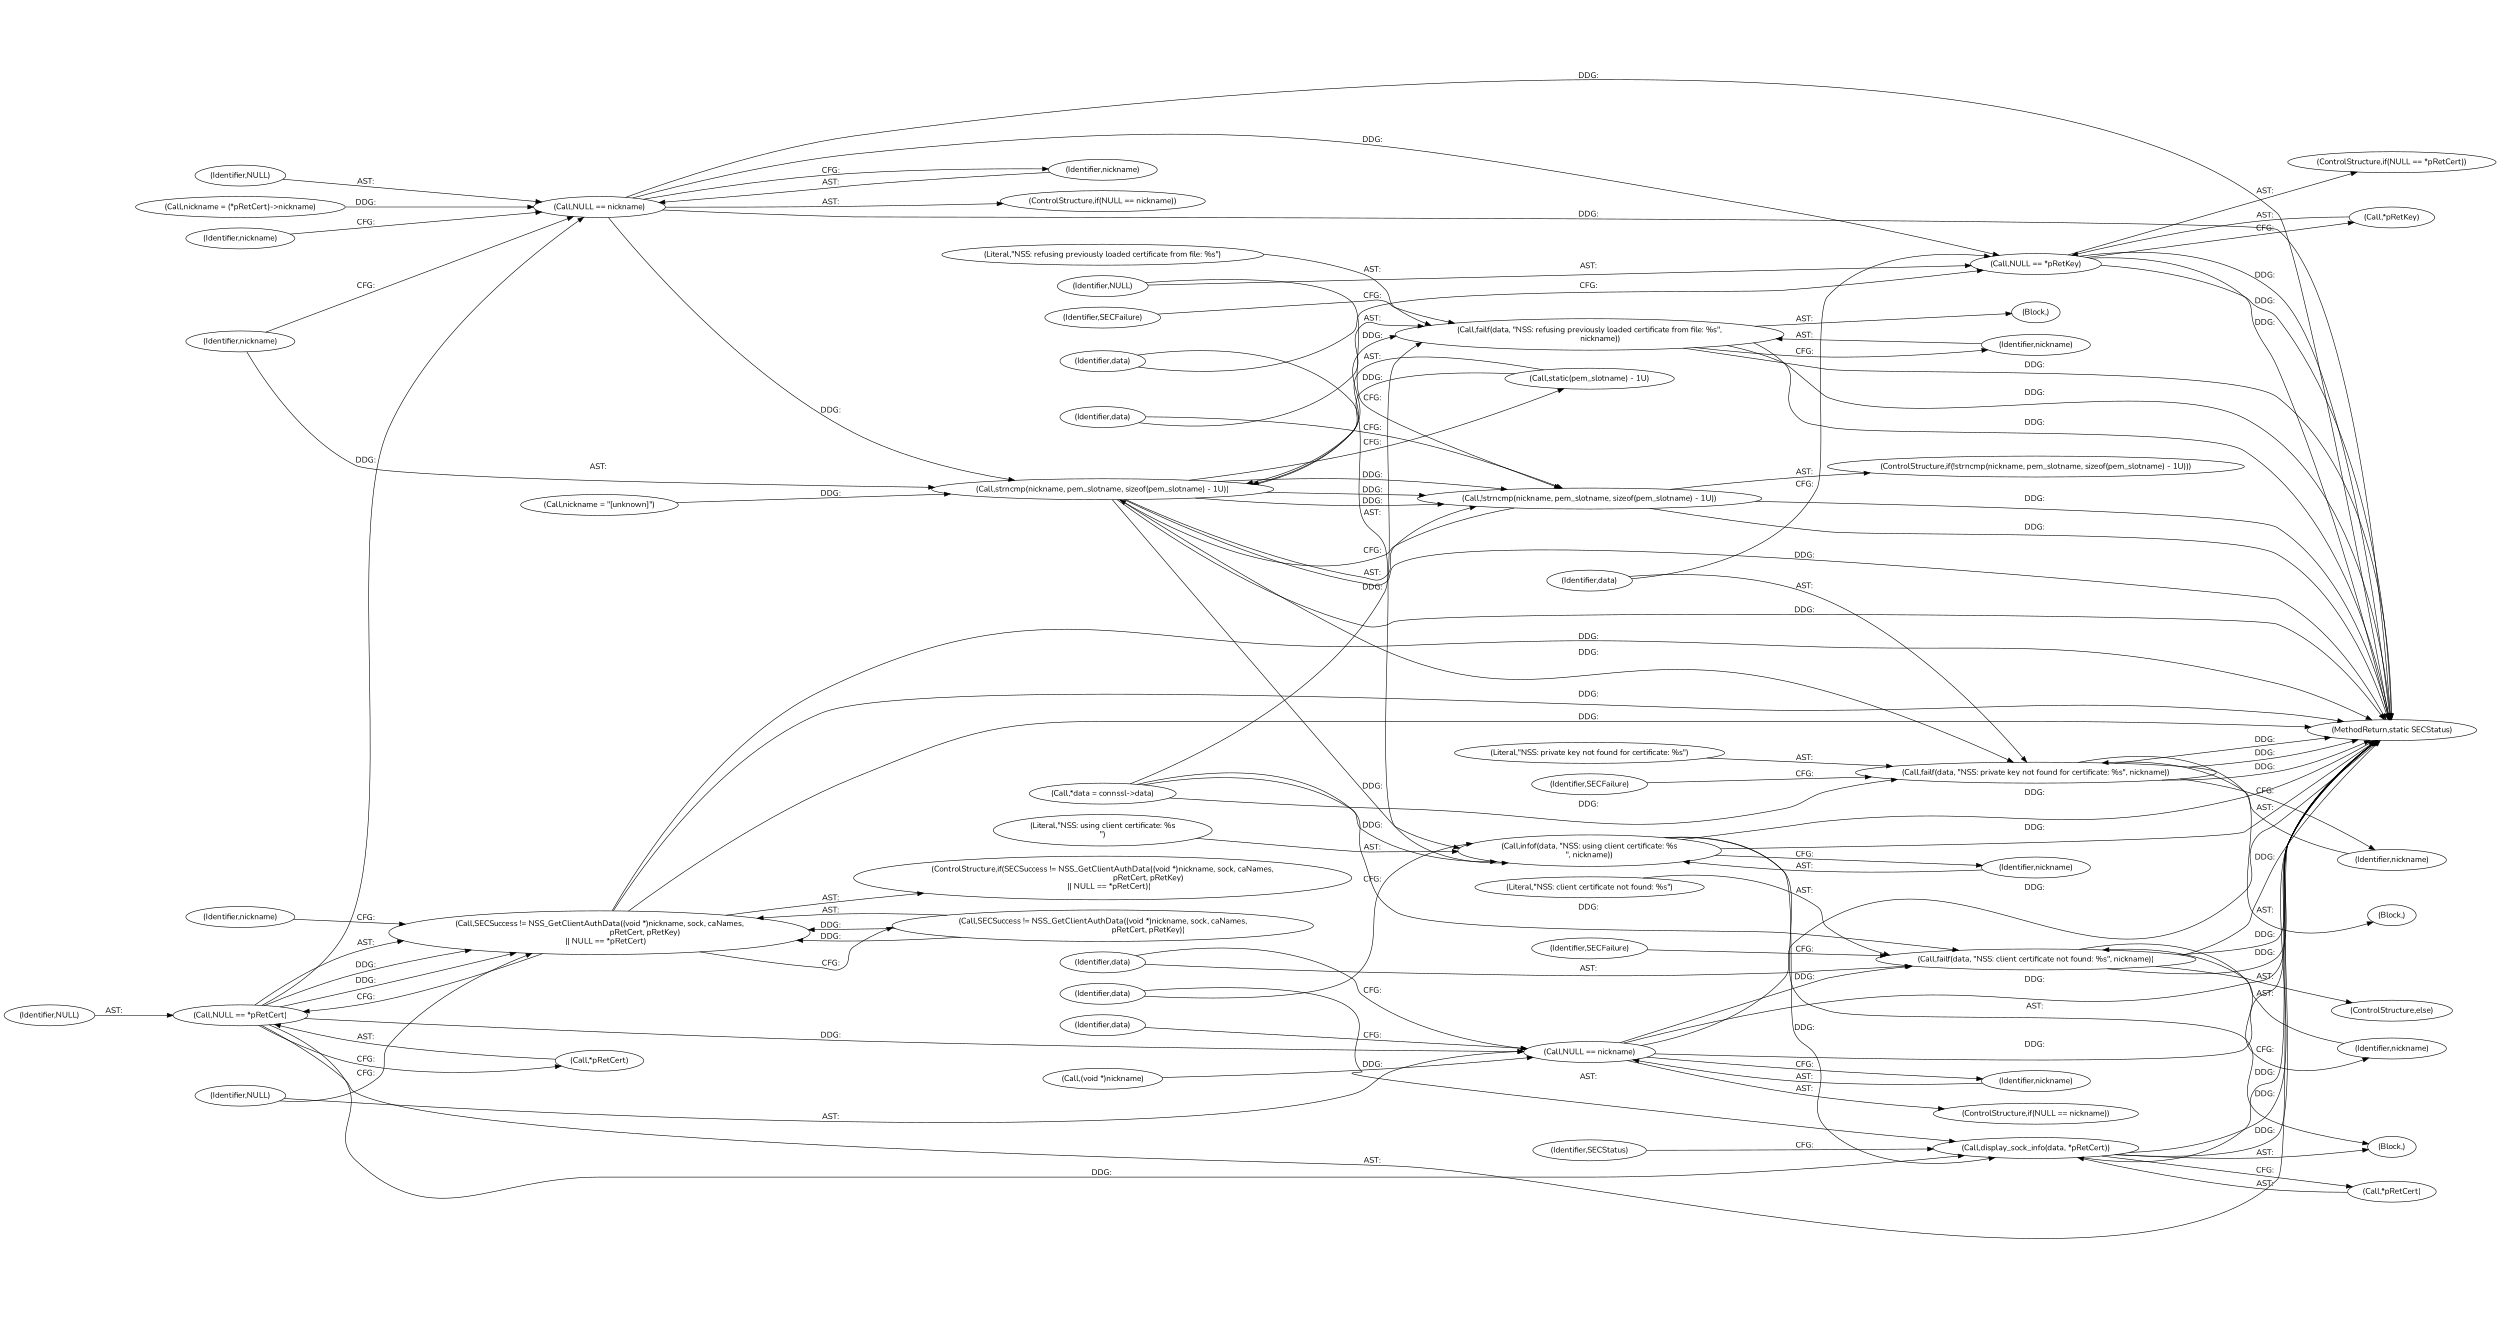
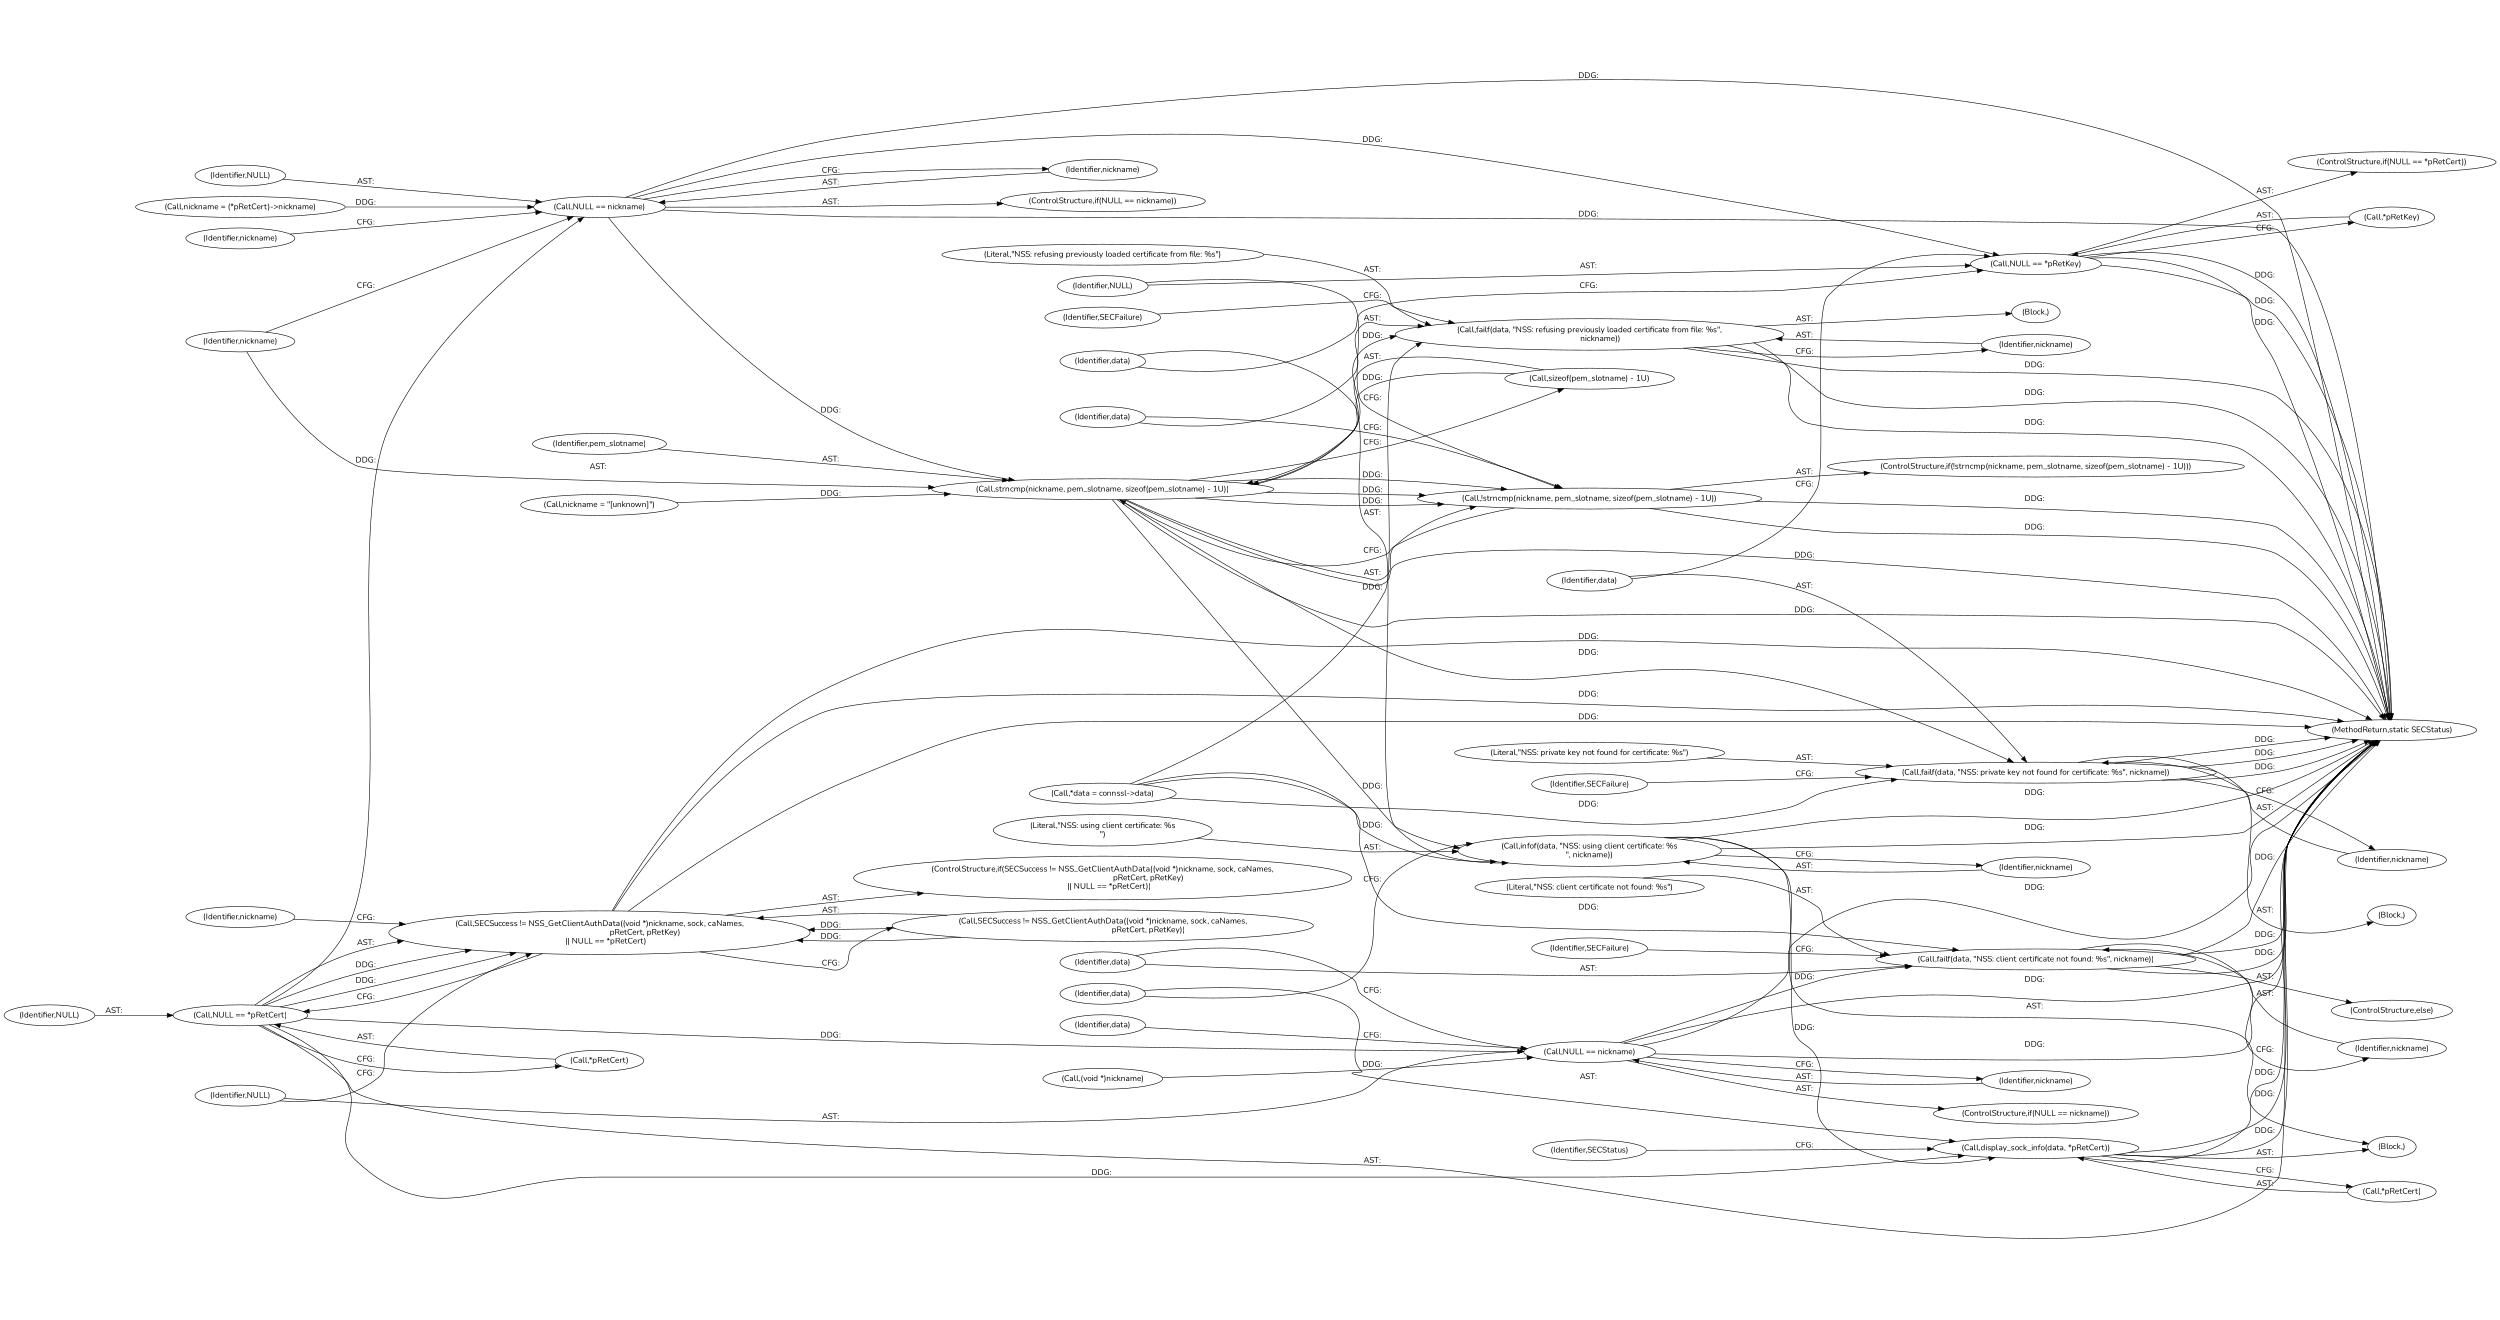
node "(Call,static(pem_slotname) - 1U)": label "(Call,static(pem_slotname) - 1U)" -> "(Call,sizeof(pem_slotname) - 1U)"
node "(Identifier,pem_slotname)": added
